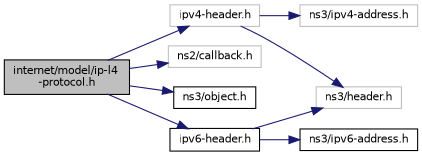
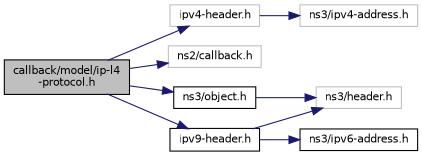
edge "ipv4-header.h" -> "ns3/header.h": now "ns3/object.h" -> "ns3/header.h"
node "internet/model/ip-l4 -protocol.h": label "internet/model/ip-l4 -protocol.h" -> "callback/model/ip-l4 -protocol.h"
node "ipv6-header.h": label "ipv6-header.h" -> "ipv9-header.h"
